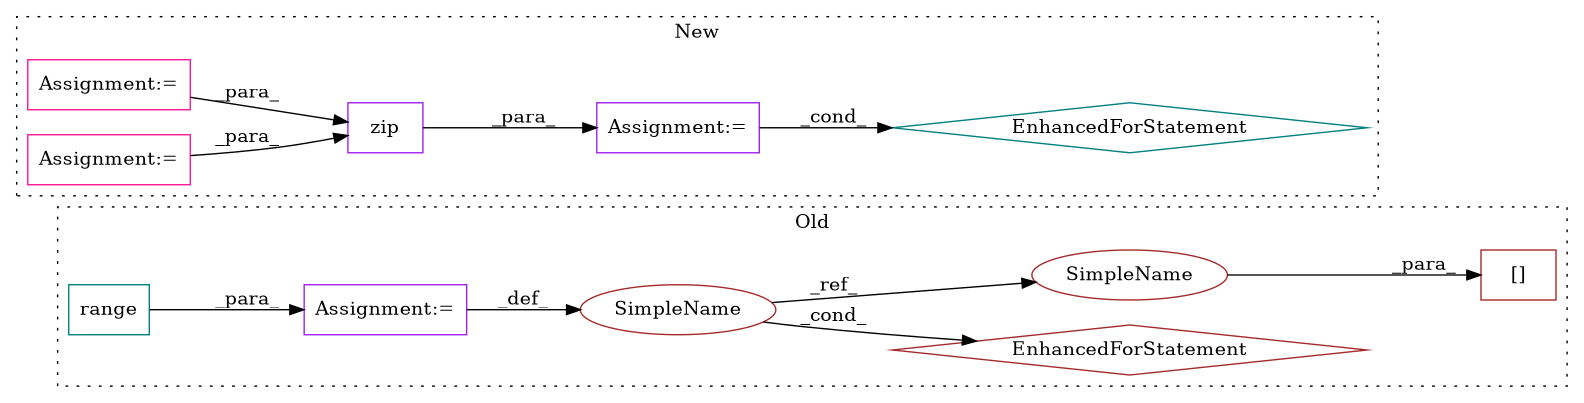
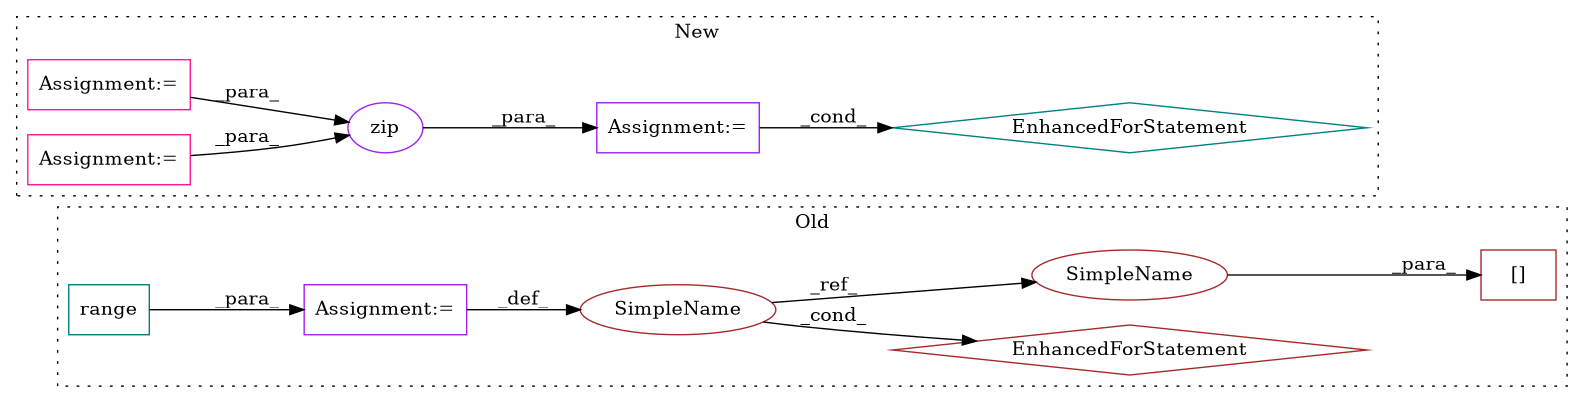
node "zip": shape box -> ellipse
